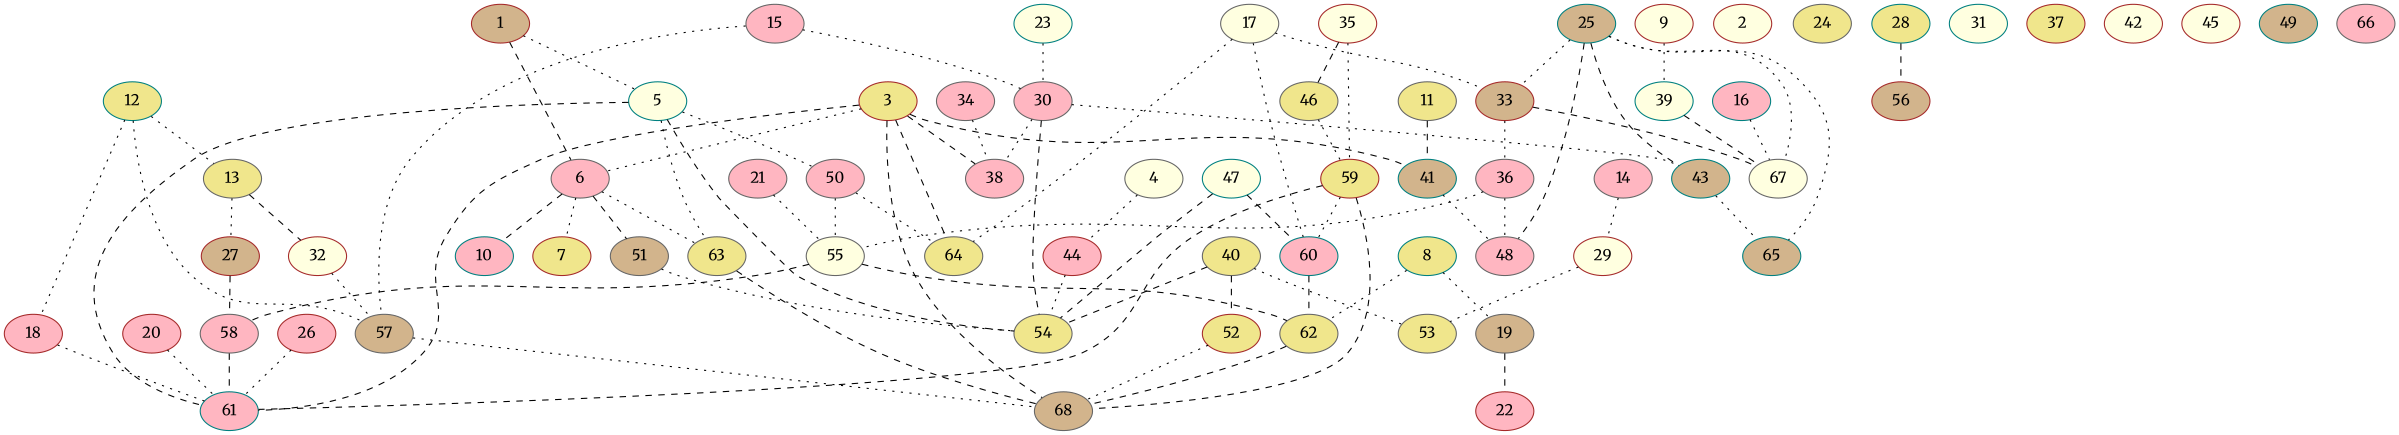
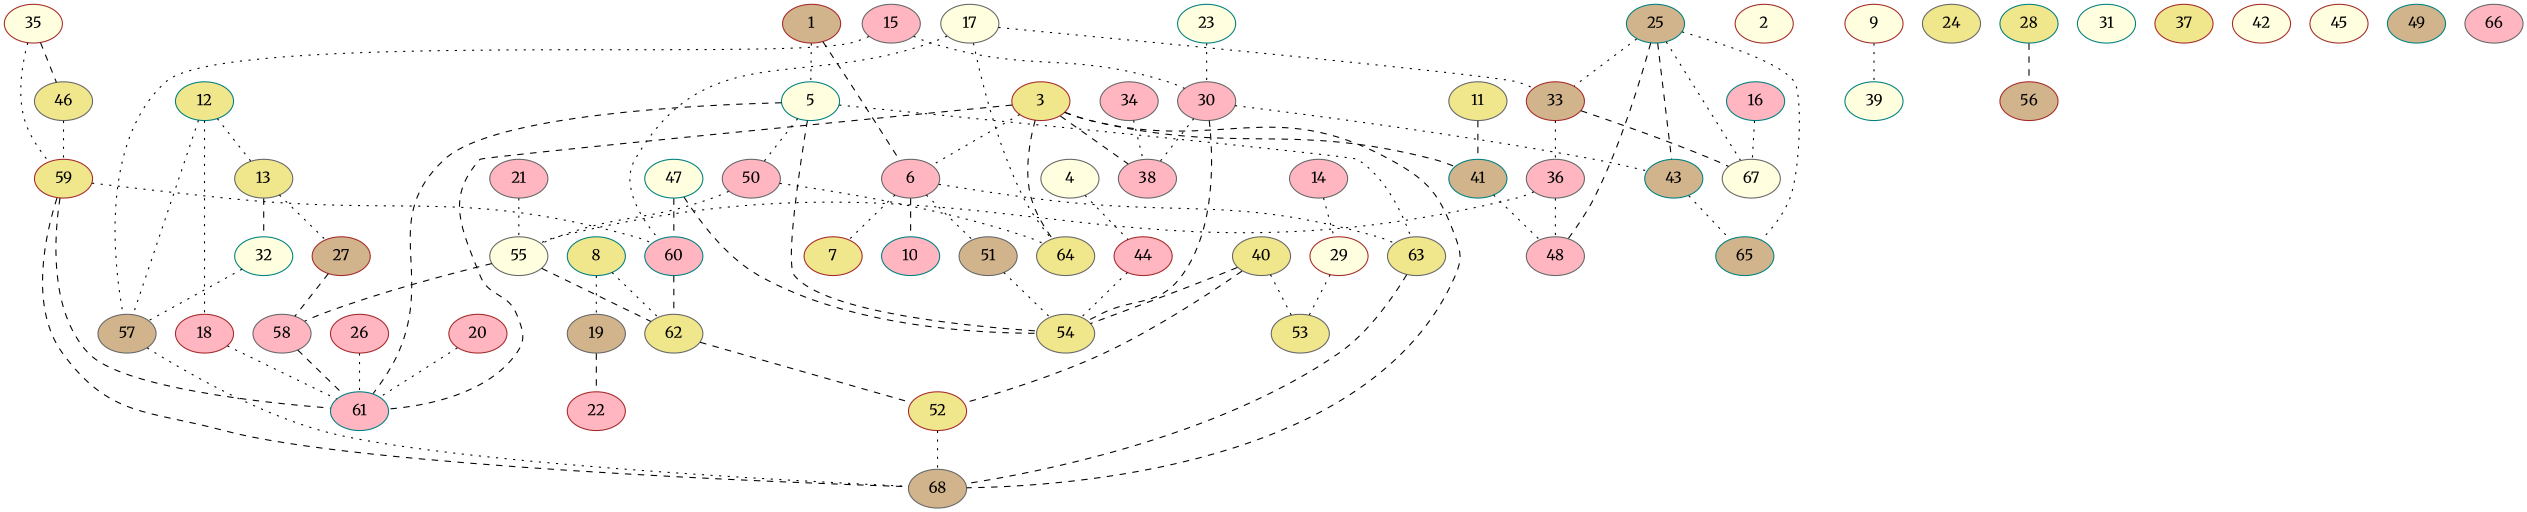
edge "39" -- "67": removed
edge "6" -- "51": style dashed -> dotted
node "32": color brown -> teal
edge "62" -- "68": now "62" -- "52"
